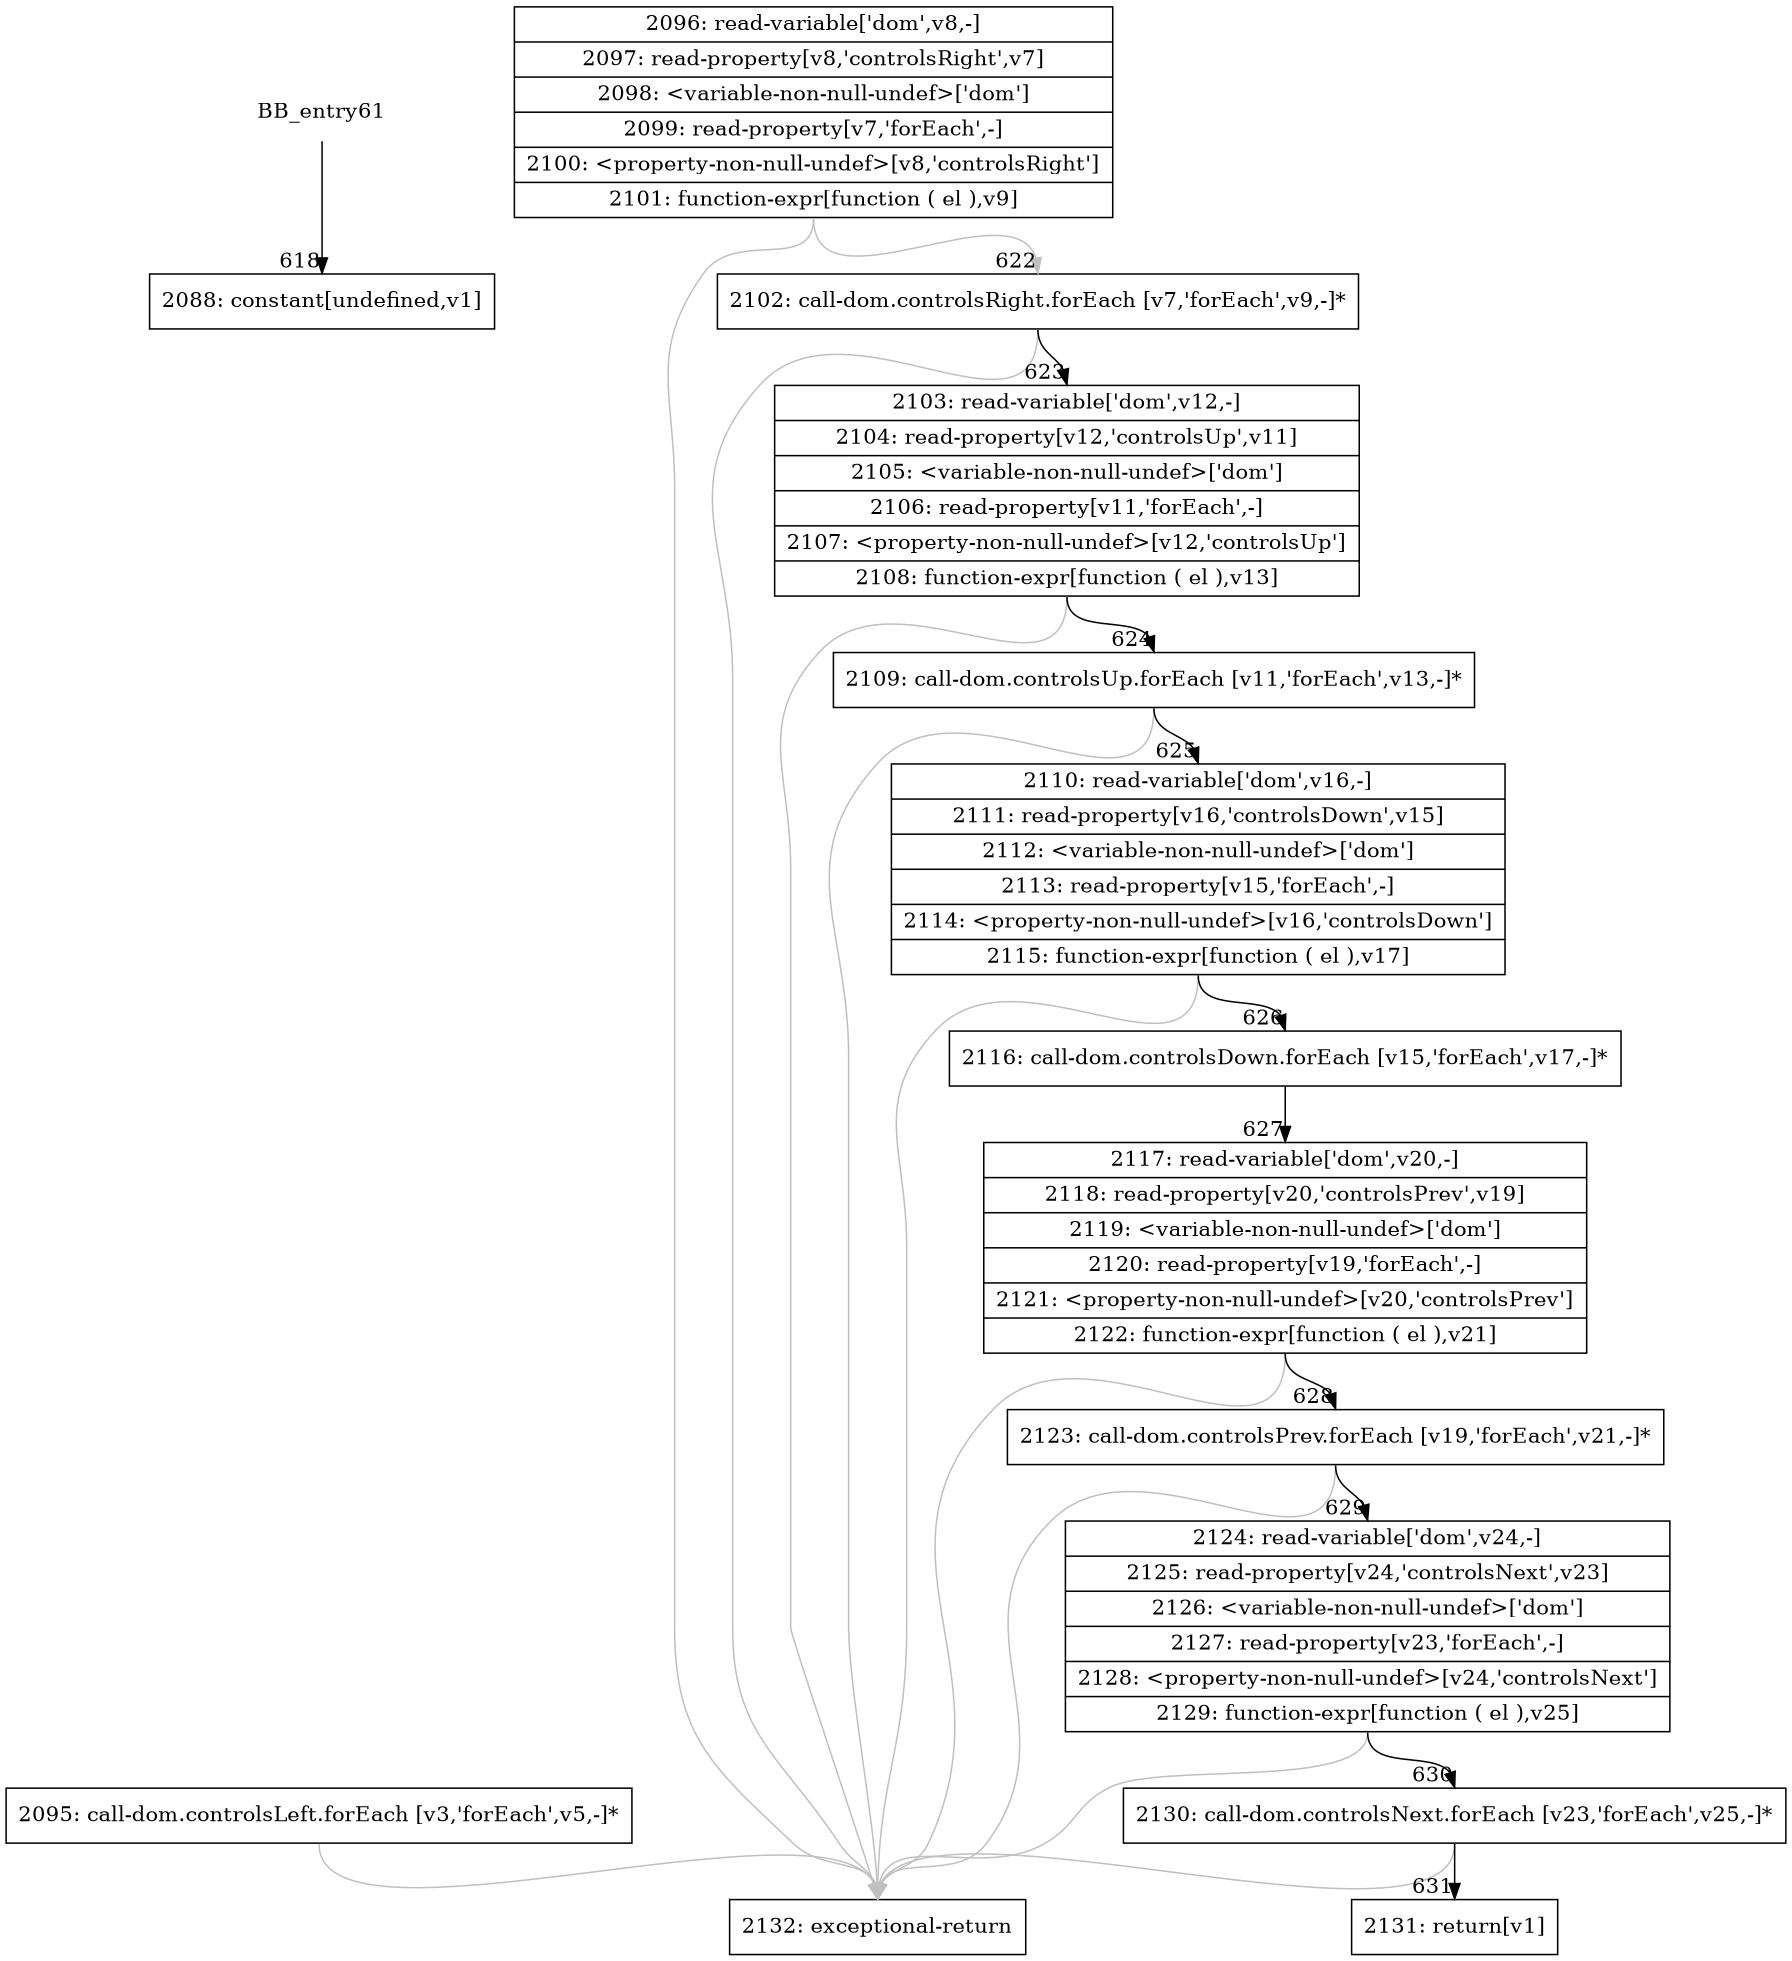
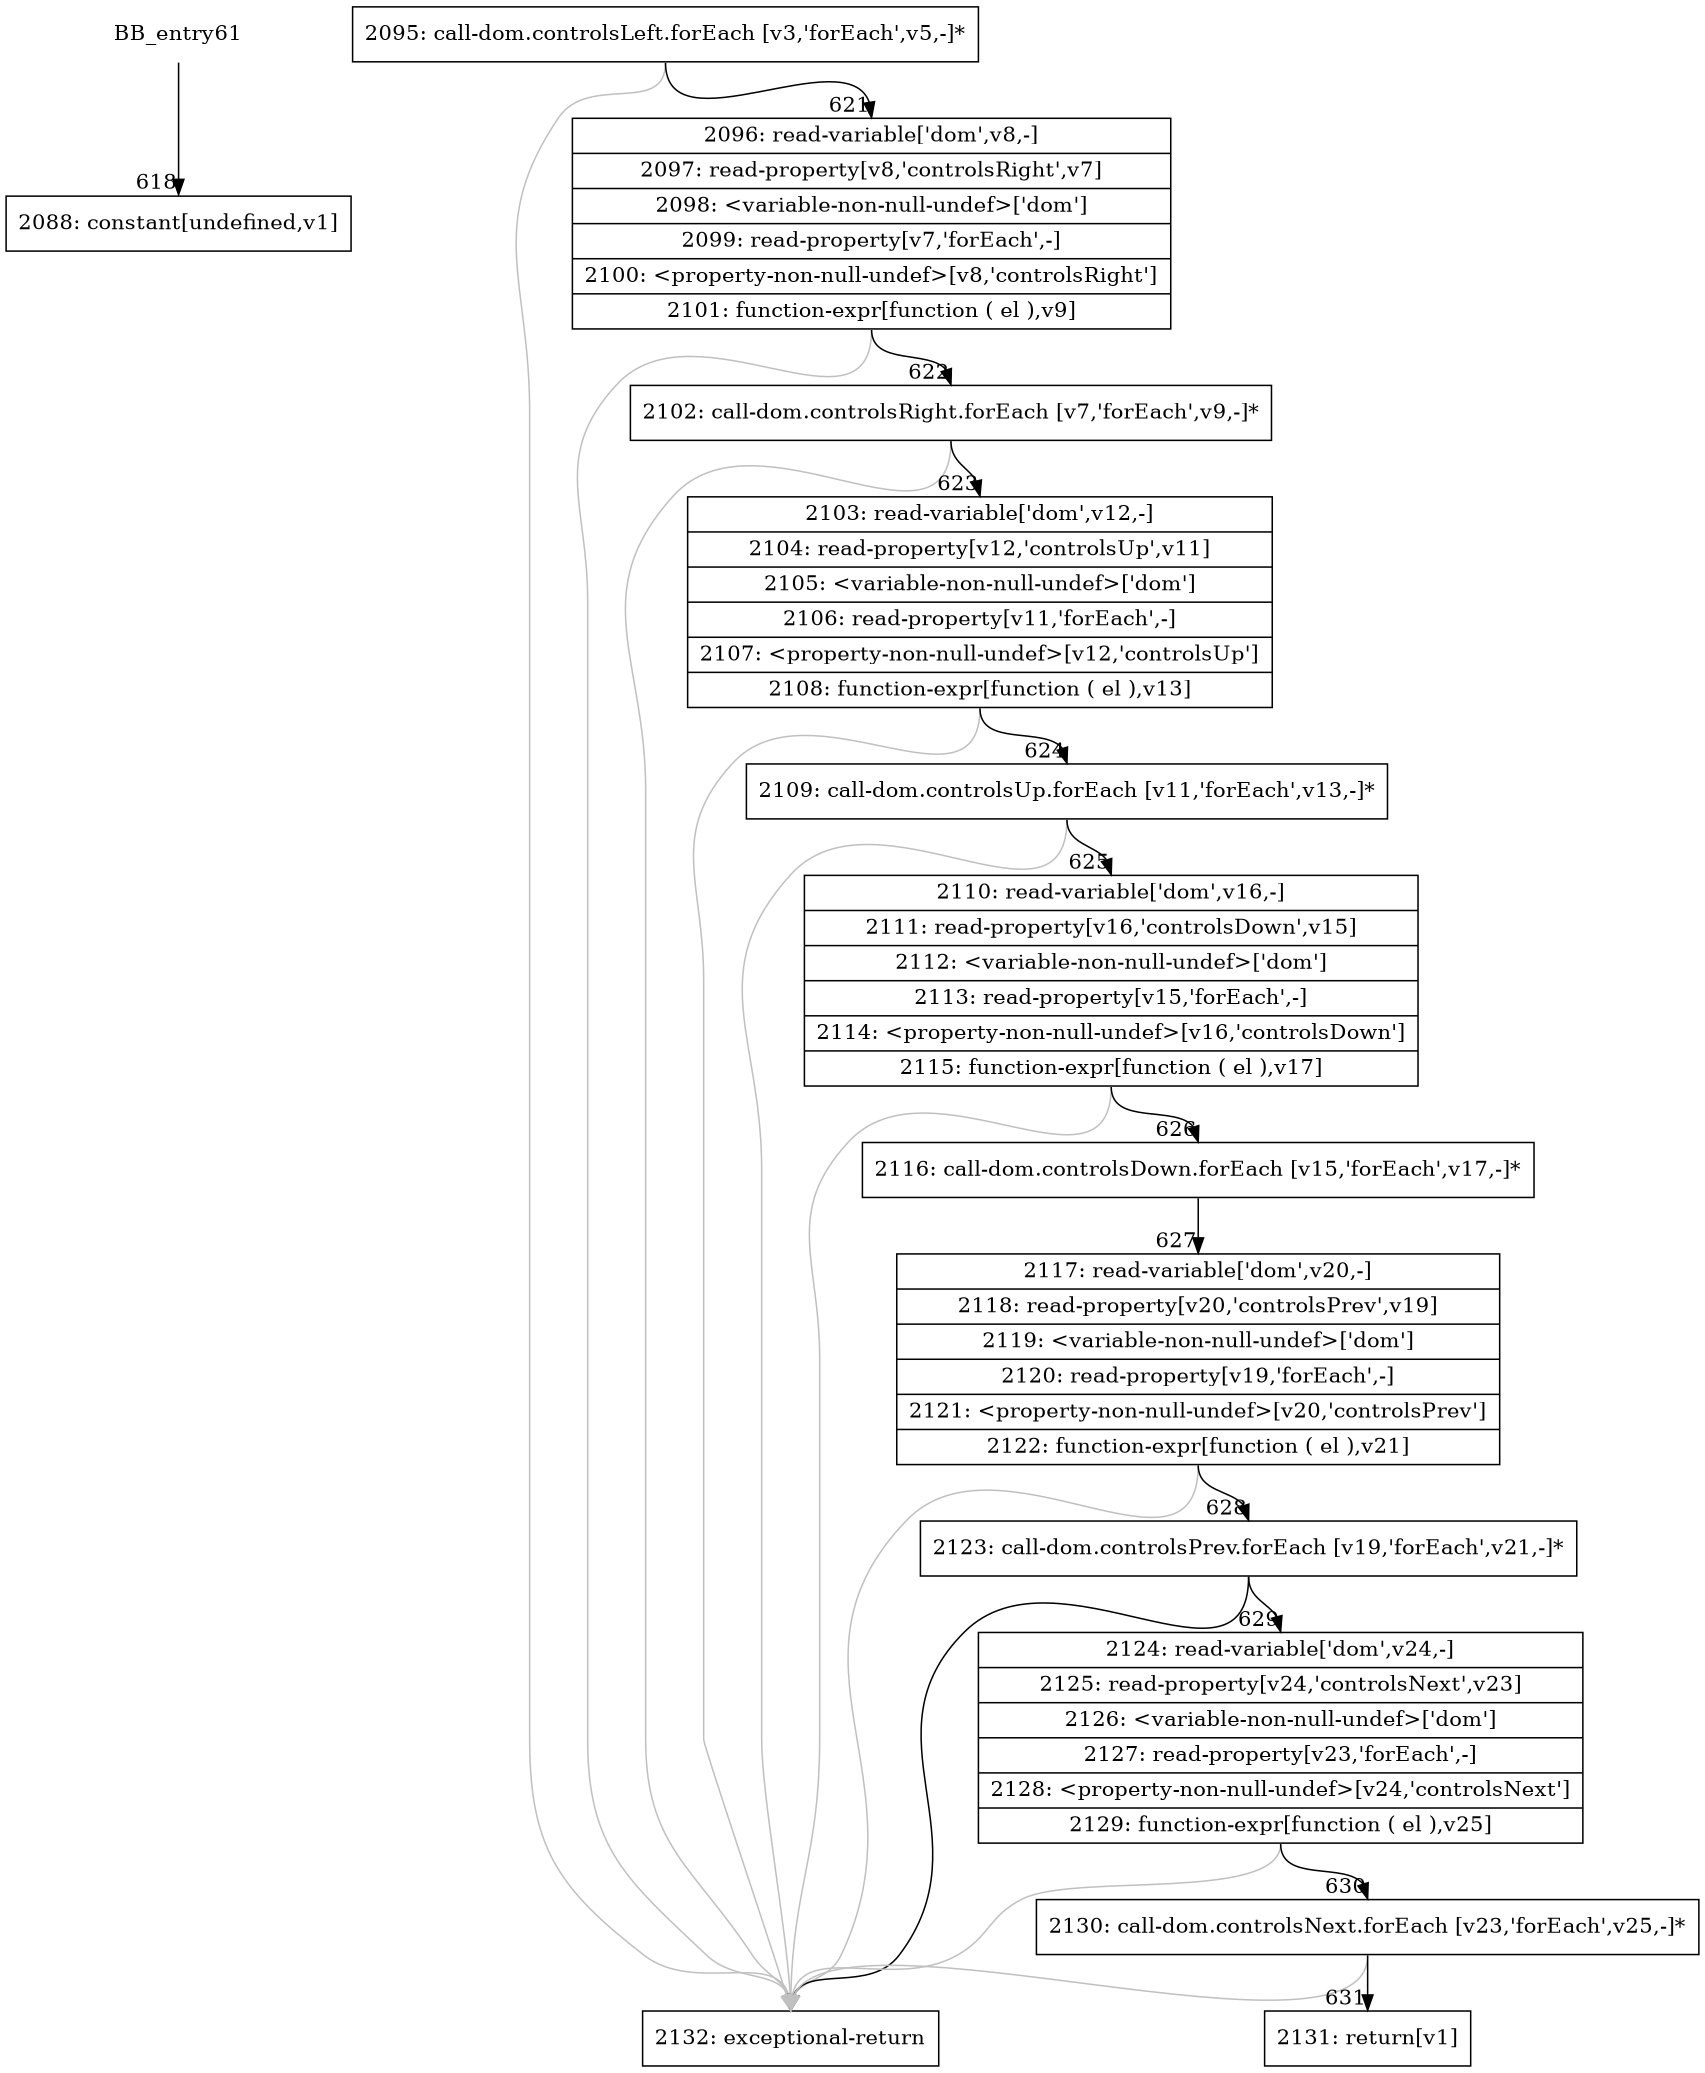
edge "2095: call-dom.controlsLeft.forEach [v3,'forEach',v5,-]*" -> "2096: read-variable['dom',v8,-]": added
edge "2096: read-variable['dom',v8,-]" -> "2102: call-dom.controlsRight.forEach [v7,'forEach',v9,-]*": color gray -> black
edge "2123: call-dom.controlsPrev.forEach [v19,'forEach',v21,-]*" -> "2132: exceptional-return": color gray -> black
